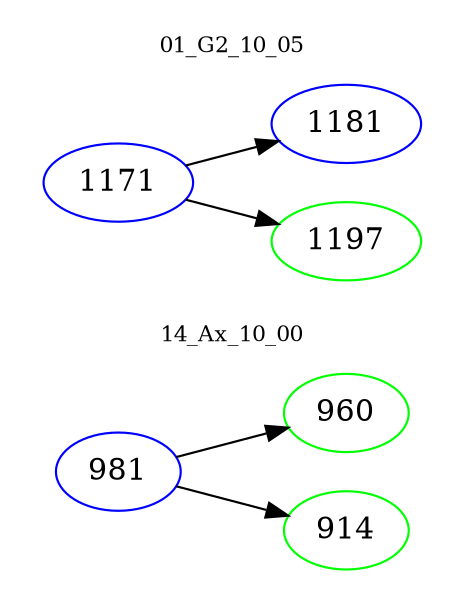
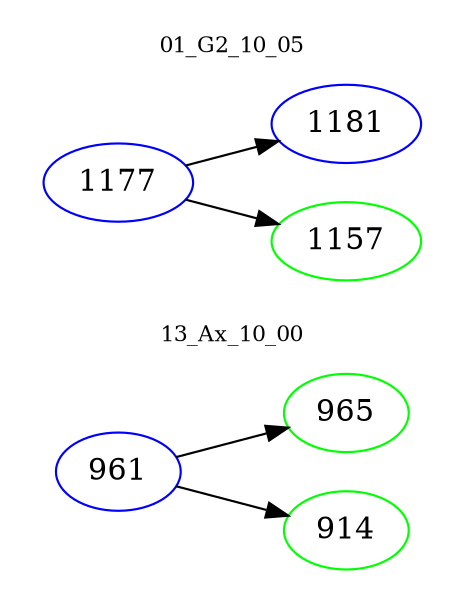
node "1171": label "1171" -> "1177"
node "1197": label "1197" -> "1157"
cluster "14_Ax_10_00": label "14_Ax_10_00" -> "13_Ax_10_00"
node "960": label "960" -> "965"
node "981": label "981" -> "961"
